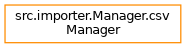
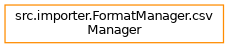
node "src.importer.Manager.csv Manager": label "src.importer.Manager.csv Manager" -> "src.importer.FormatManager.csv Manager"
